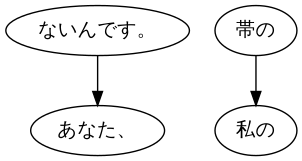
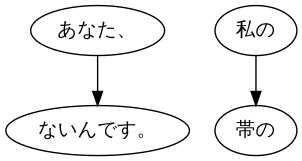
edge "ないんです。" -> "あなた、": reversed
edge "帯の" -> "私の": reversed
